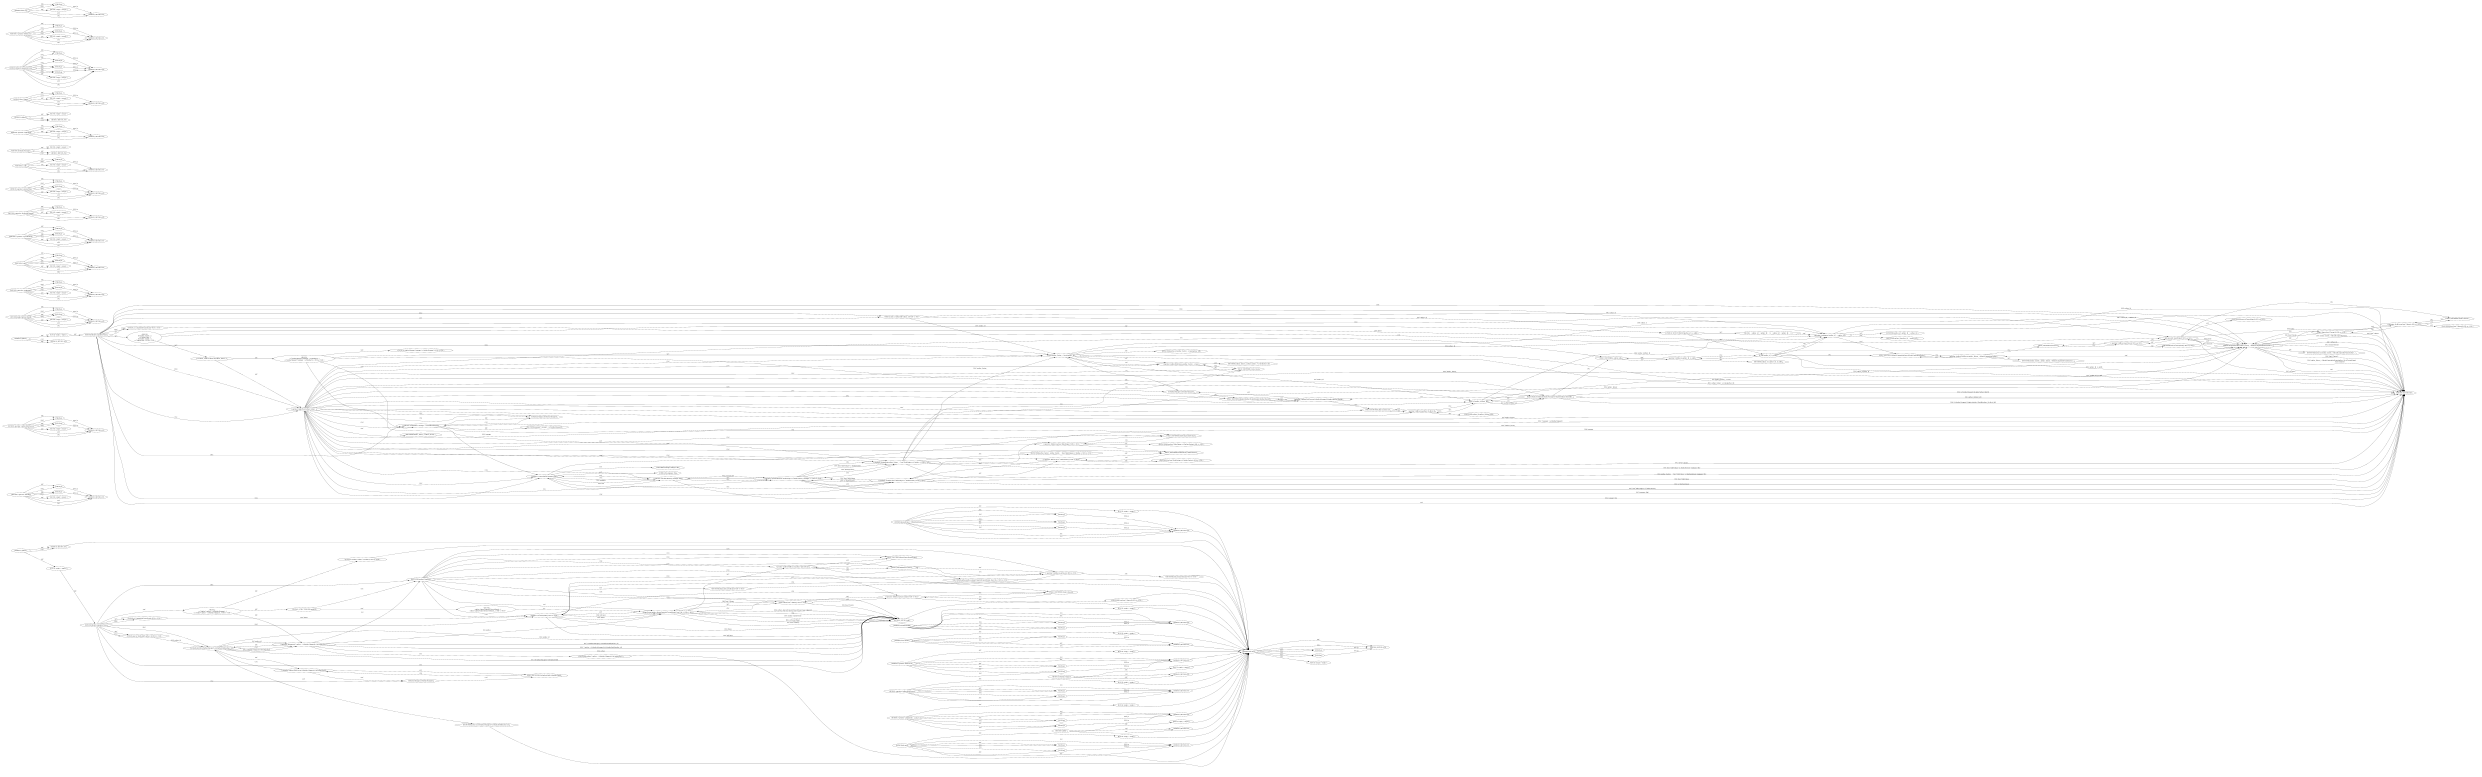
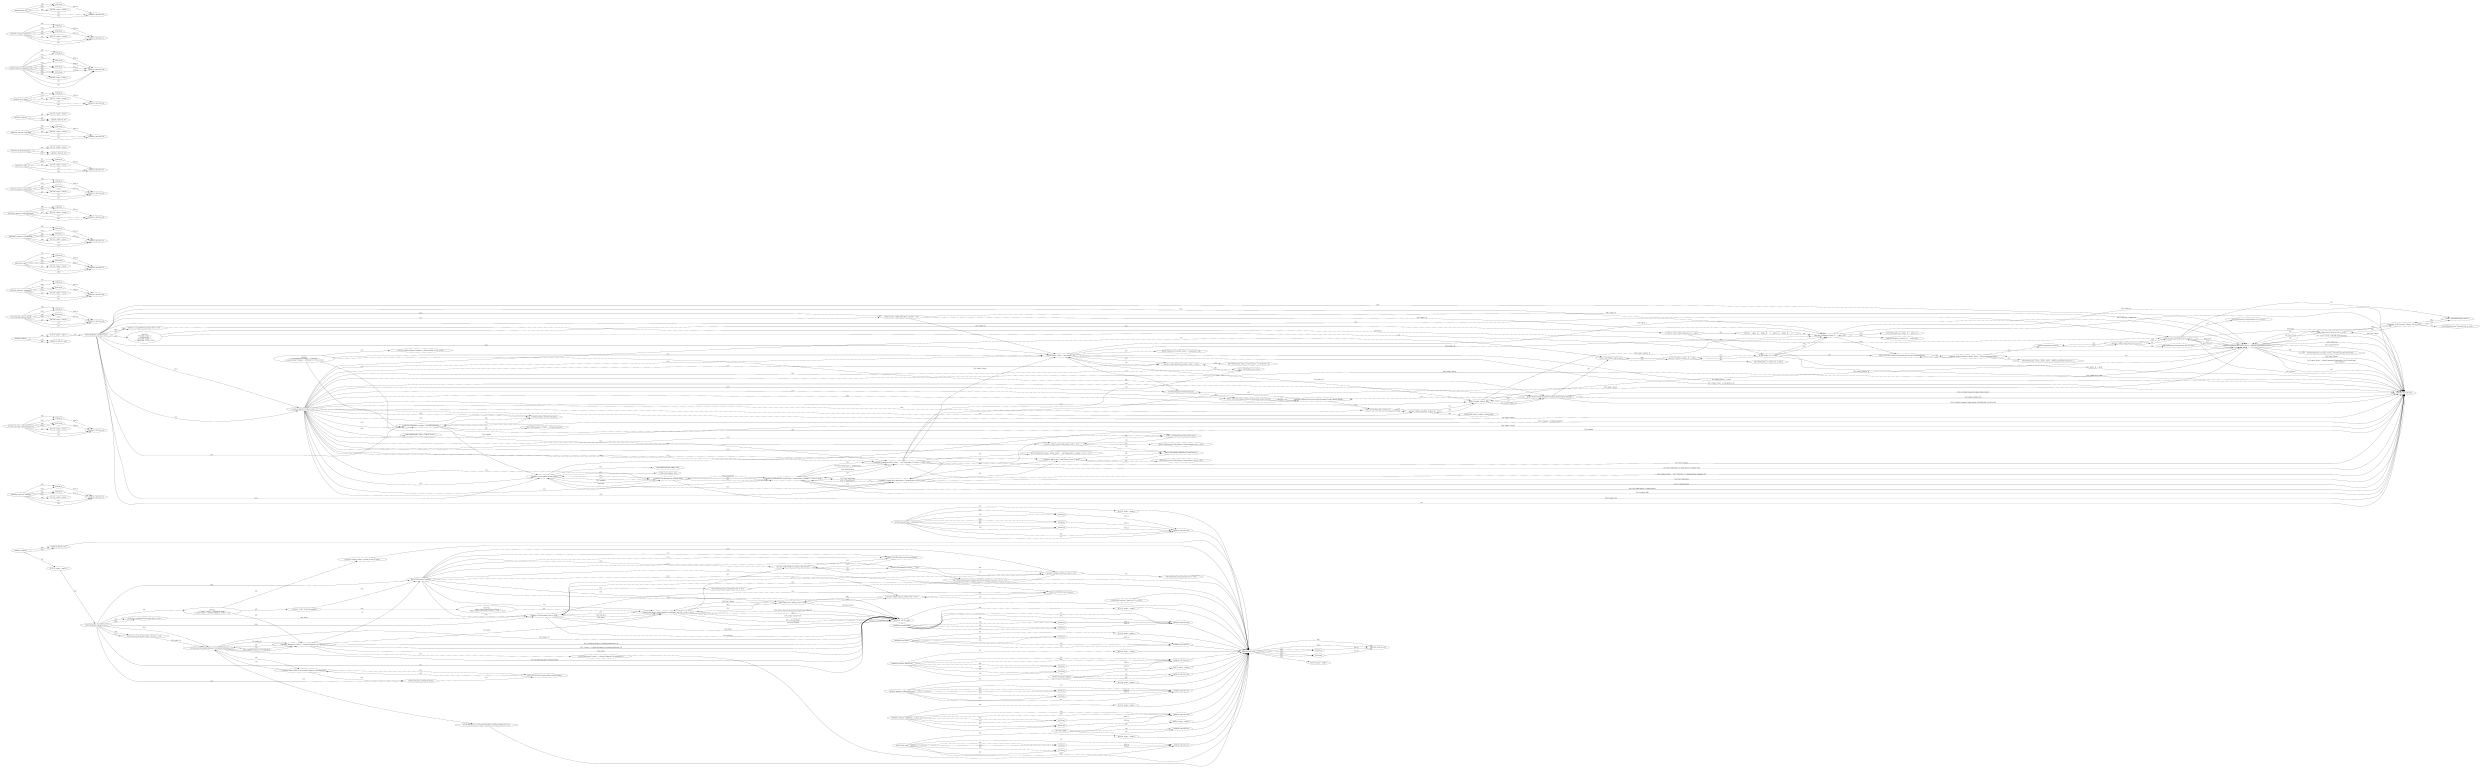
node "(CONTROL_STRUCTURE,IF,if (!surface_factory_))": removed
edge "(<operator>.indirectFieldAccess,surface_factory_->Create)" -> "(FIELD_IDENTIFIER,Create,Create)": removed, label "AST:"
edge "<(<operator>.fieldAccess,base::Closure)<SUB>6</SUB>>" -> "<(IDENTIFIER,base,base::Closure())<SUB>6</SUB>>": removed, label "AST:"
